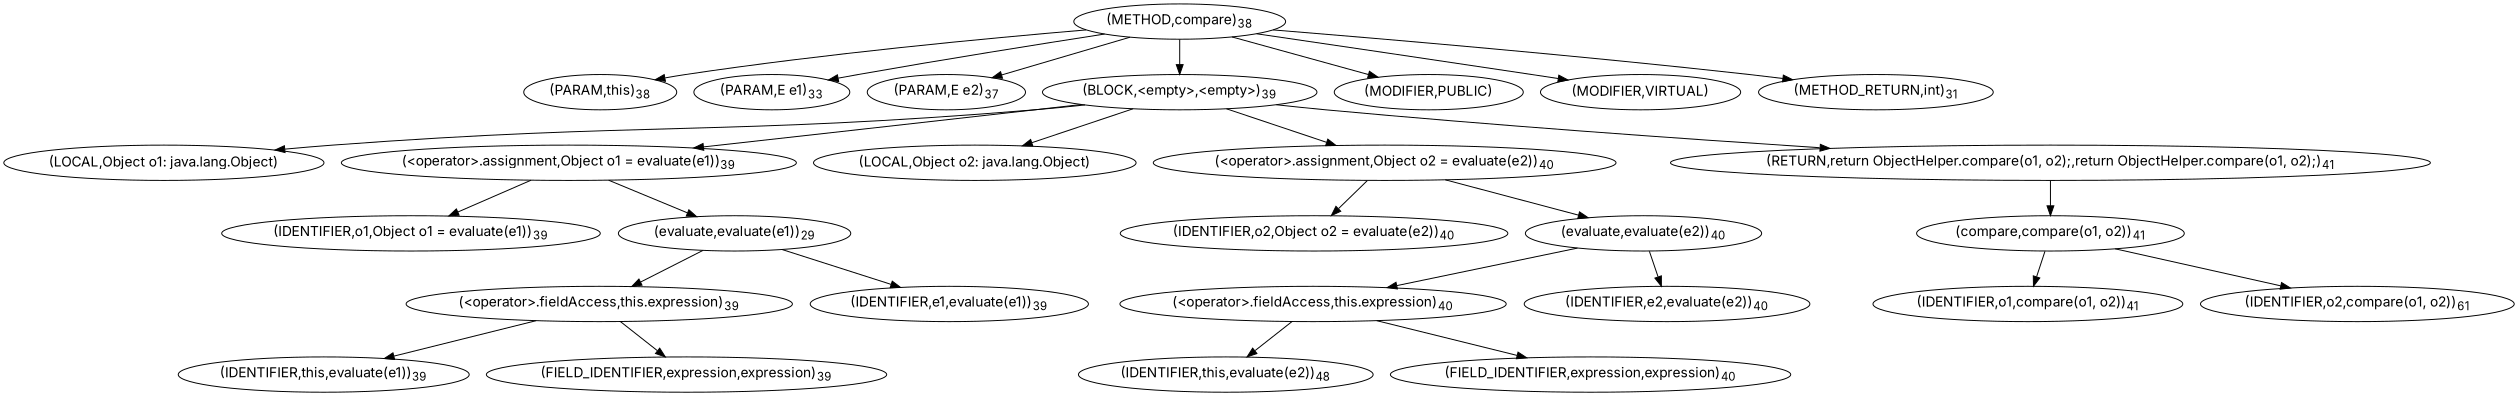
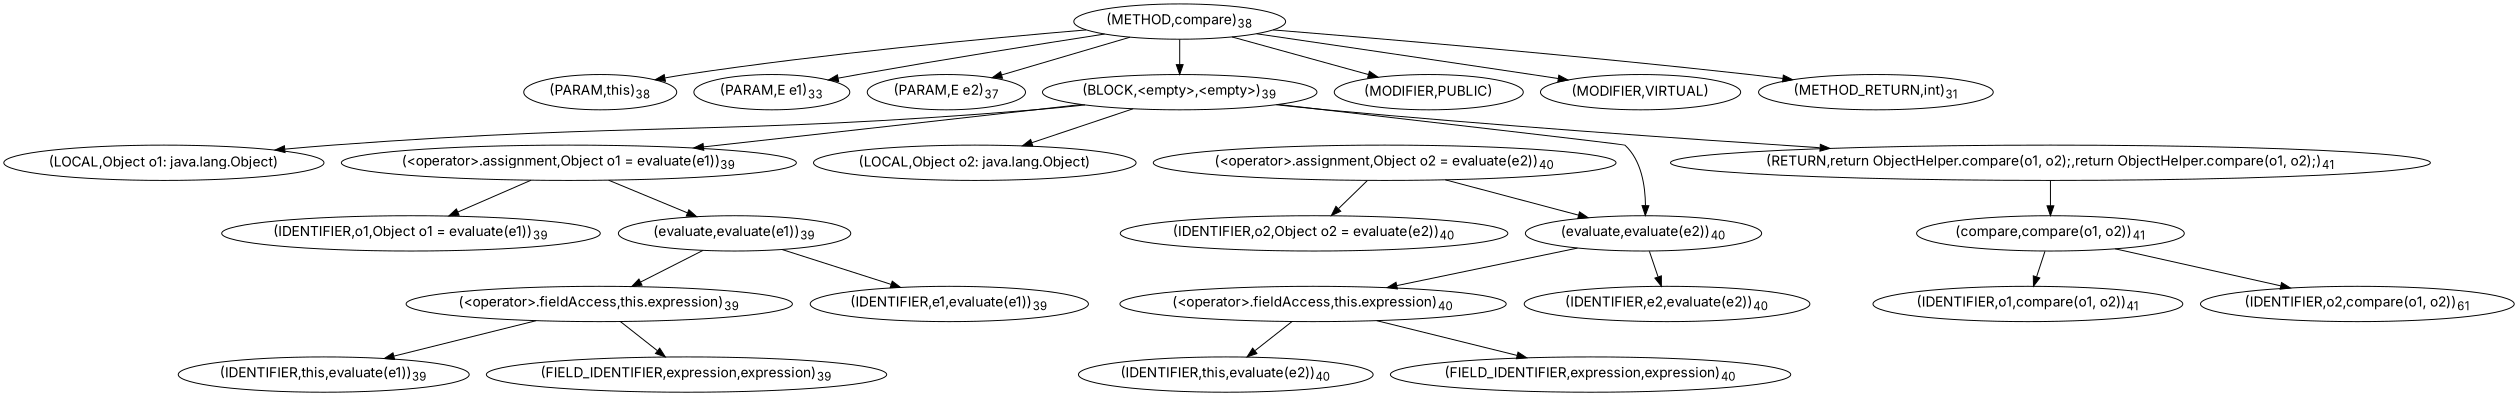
edge "(BLOCK,<empty>,<empty>)" -> "(<operator>.assignment,Object o2 = evaluate(e2))": now "(BLOCK,<empty>,<empty>)" -> "(evaluate,evaluate(e2))"
node "(evaluate,evaluate(e1))": text "29" -> "39"
node "(IDENTIFIER,this,evaluate(e2))": text "48" -> "40"
